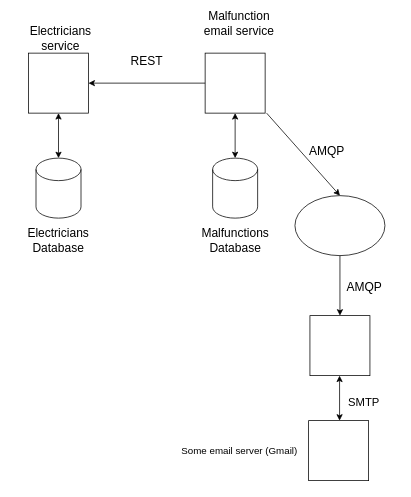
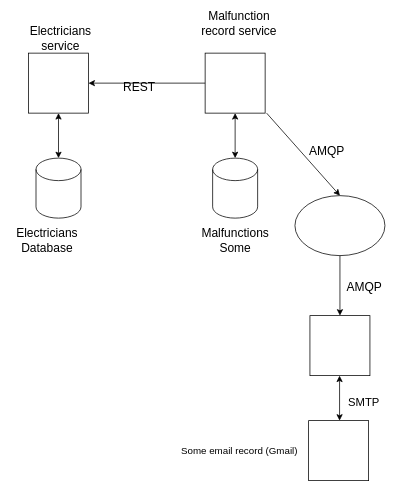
node "Malfunction email service": label "Malfunction email service" -> "Malfunction record service"
node "REST": moved (147, 60) -> (139, 87)
node "Electricians Database": moved (59, 240) -> (47, 240)
node "Malfunctions Database": label "Malfunctions Database" -> "Malfunctions Some"
node "Some email server (Gmail)": label "Some email server (Gmail)" -> "Some email record (Gmail)"
